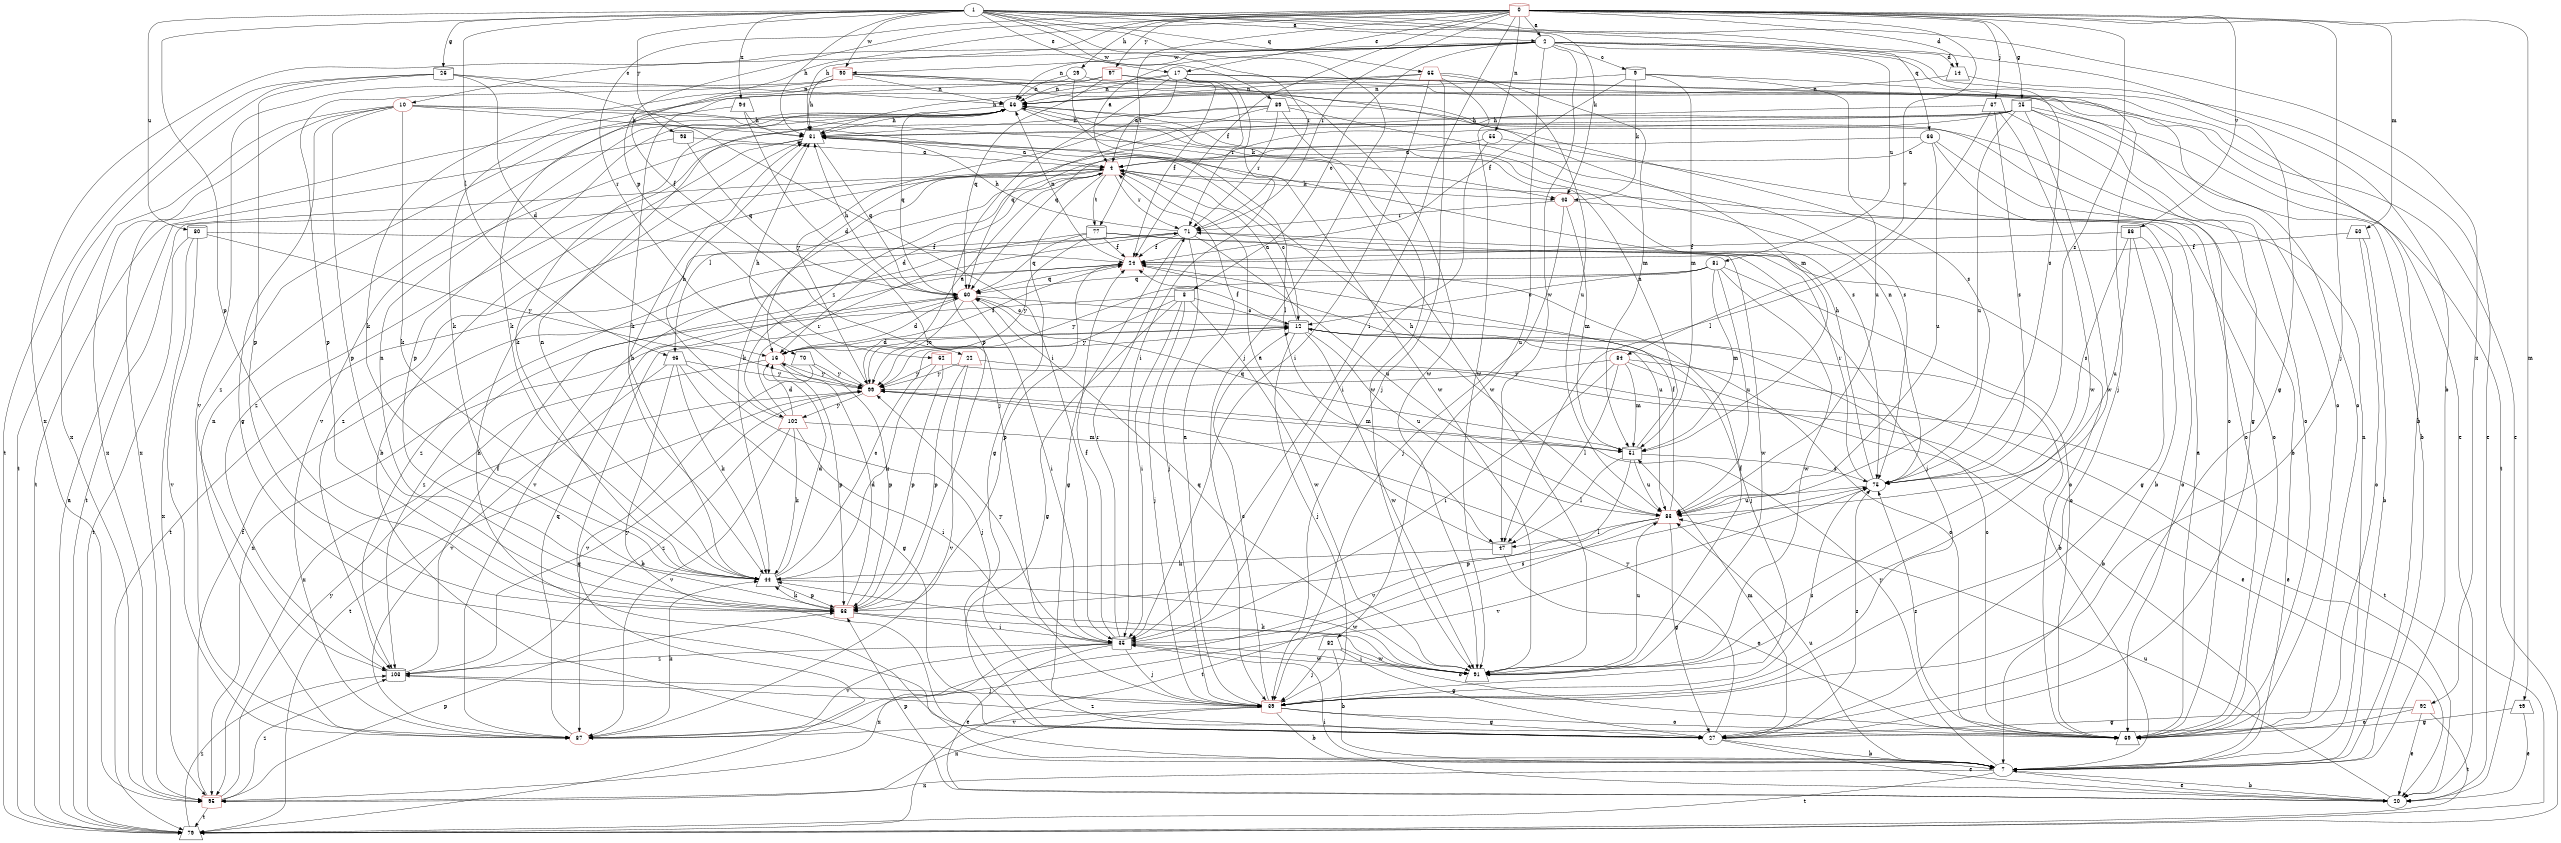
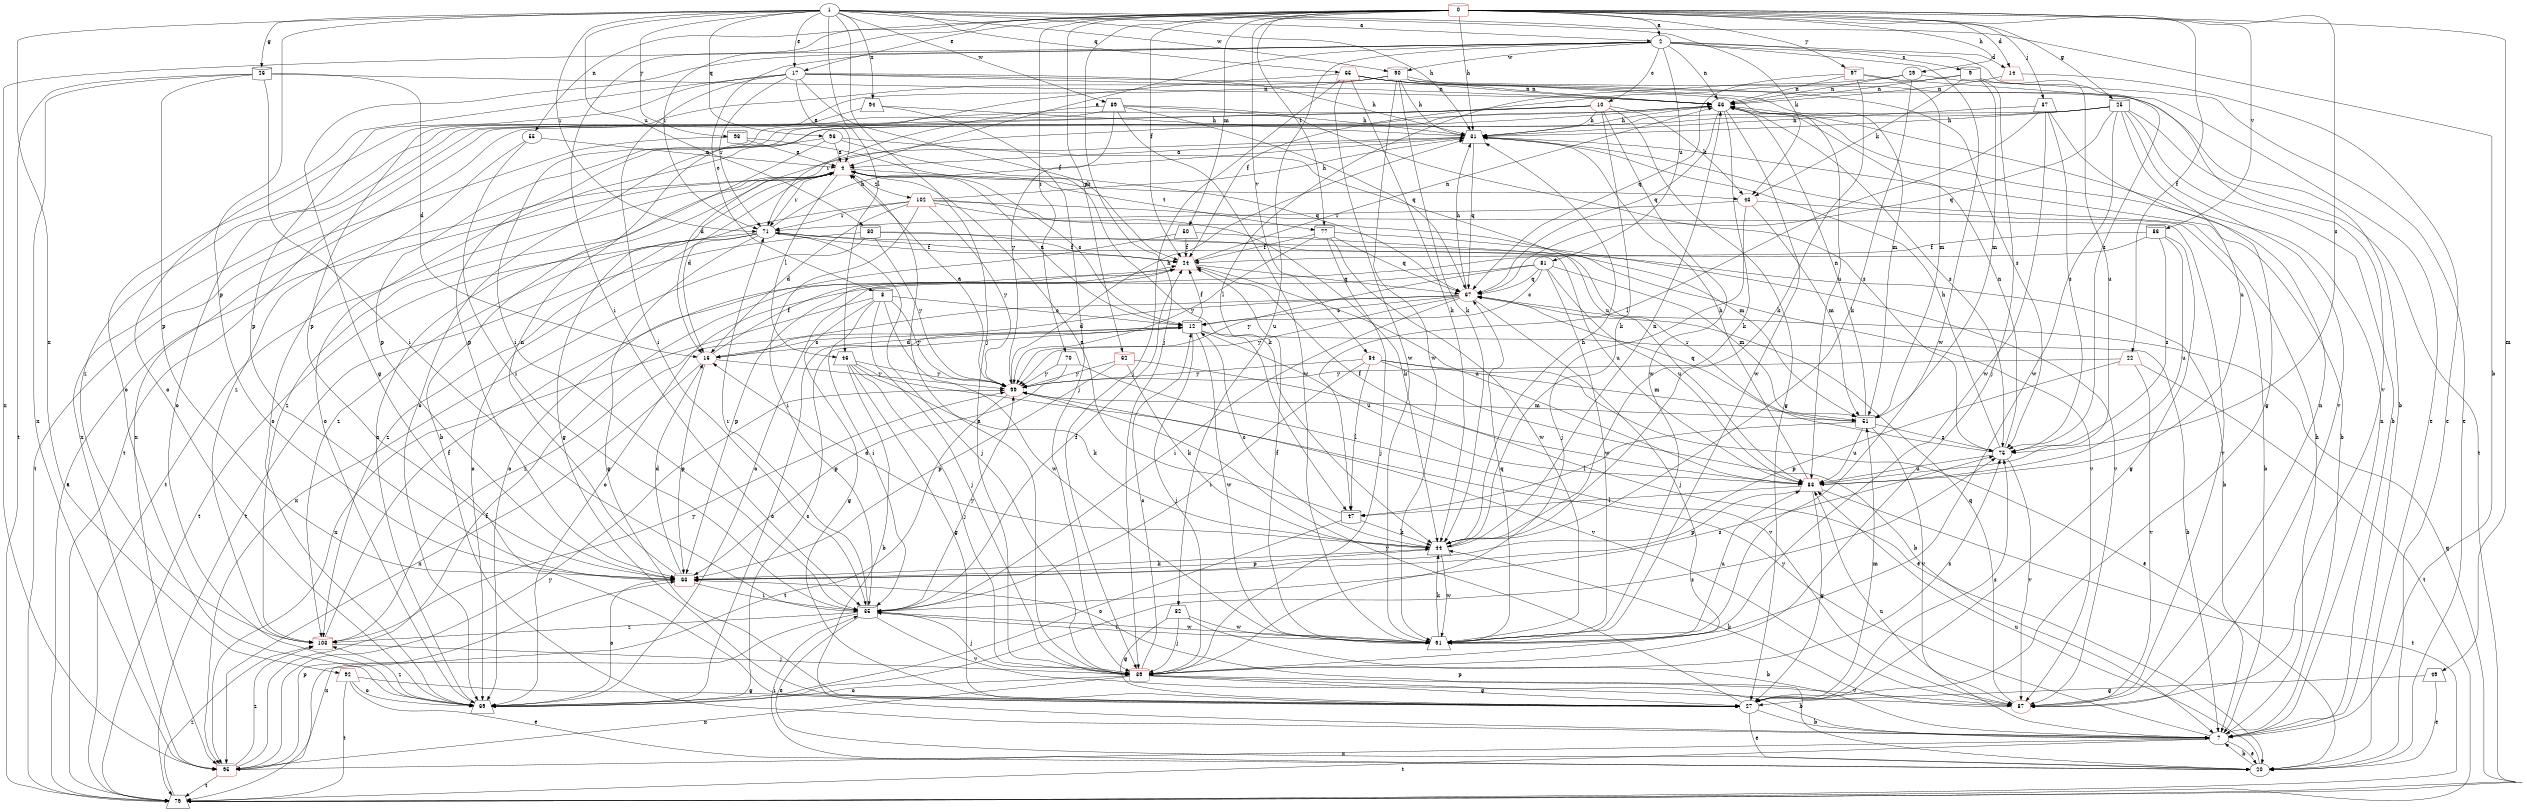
node "14": color black -> brown
node "66": label "66" -> "96"
node "60": label "60" -> "67"
edge "2" -> "47": now "2" -> "91"
edge "99" -> "102": reversed
node "103": color black -> brown
